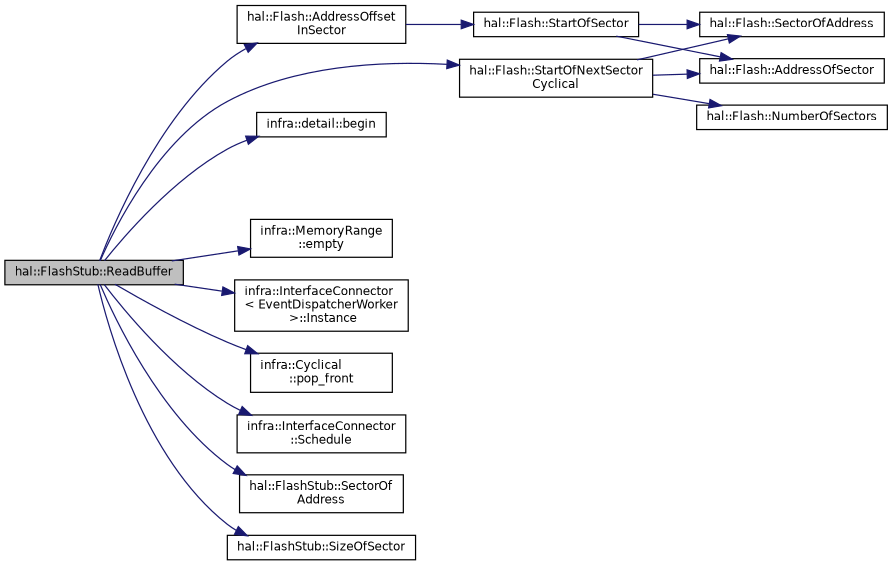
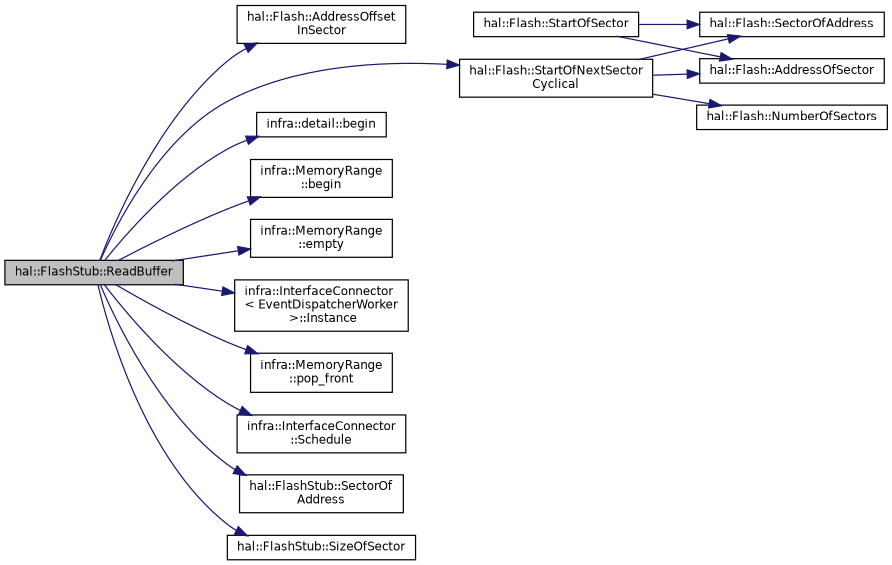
edge "hal::Flash::AddressOffset InSector" -> "hal::Flash::StartOfSector": removed
node "infra::MemoryRange ::begin": added
node "infra::Cyclical ::pop_front": label "infra::Cyclical ::pop_front" -> "infra::MemoryRange ::pop_front"
